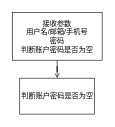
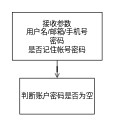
node "接收参数 用户名/邮箱/手机号 密码 判断账户密码是否为空": label "接收参数 用户名/邮箱/手机号 密码 判断账户密码是否为空" -> "接收参数 用户名/邮箱/手机号 密码 是否记住帐号密码"
